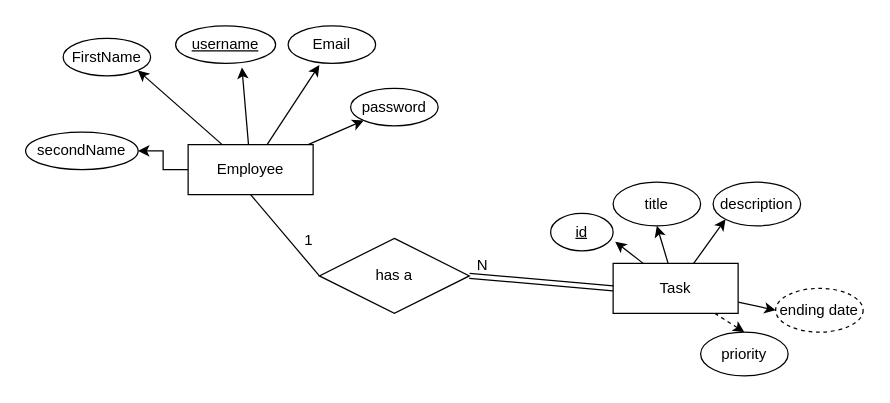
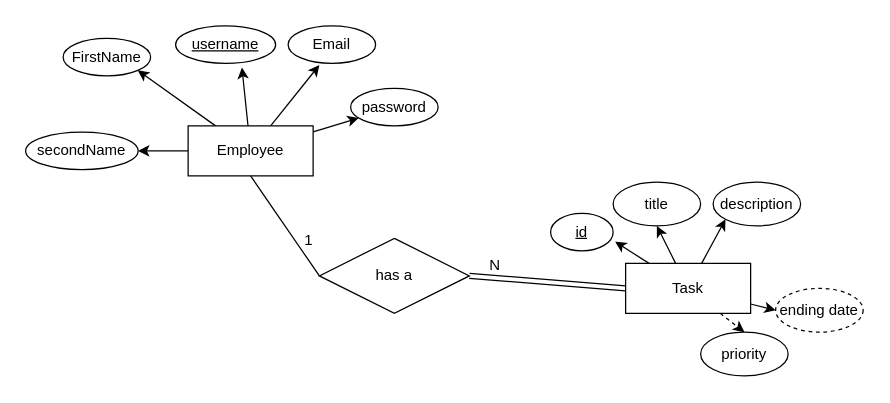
node "Employee": moved (251, 169) -> (251, 151)
node "Task": moved (676, 288) -> (688, 288)
